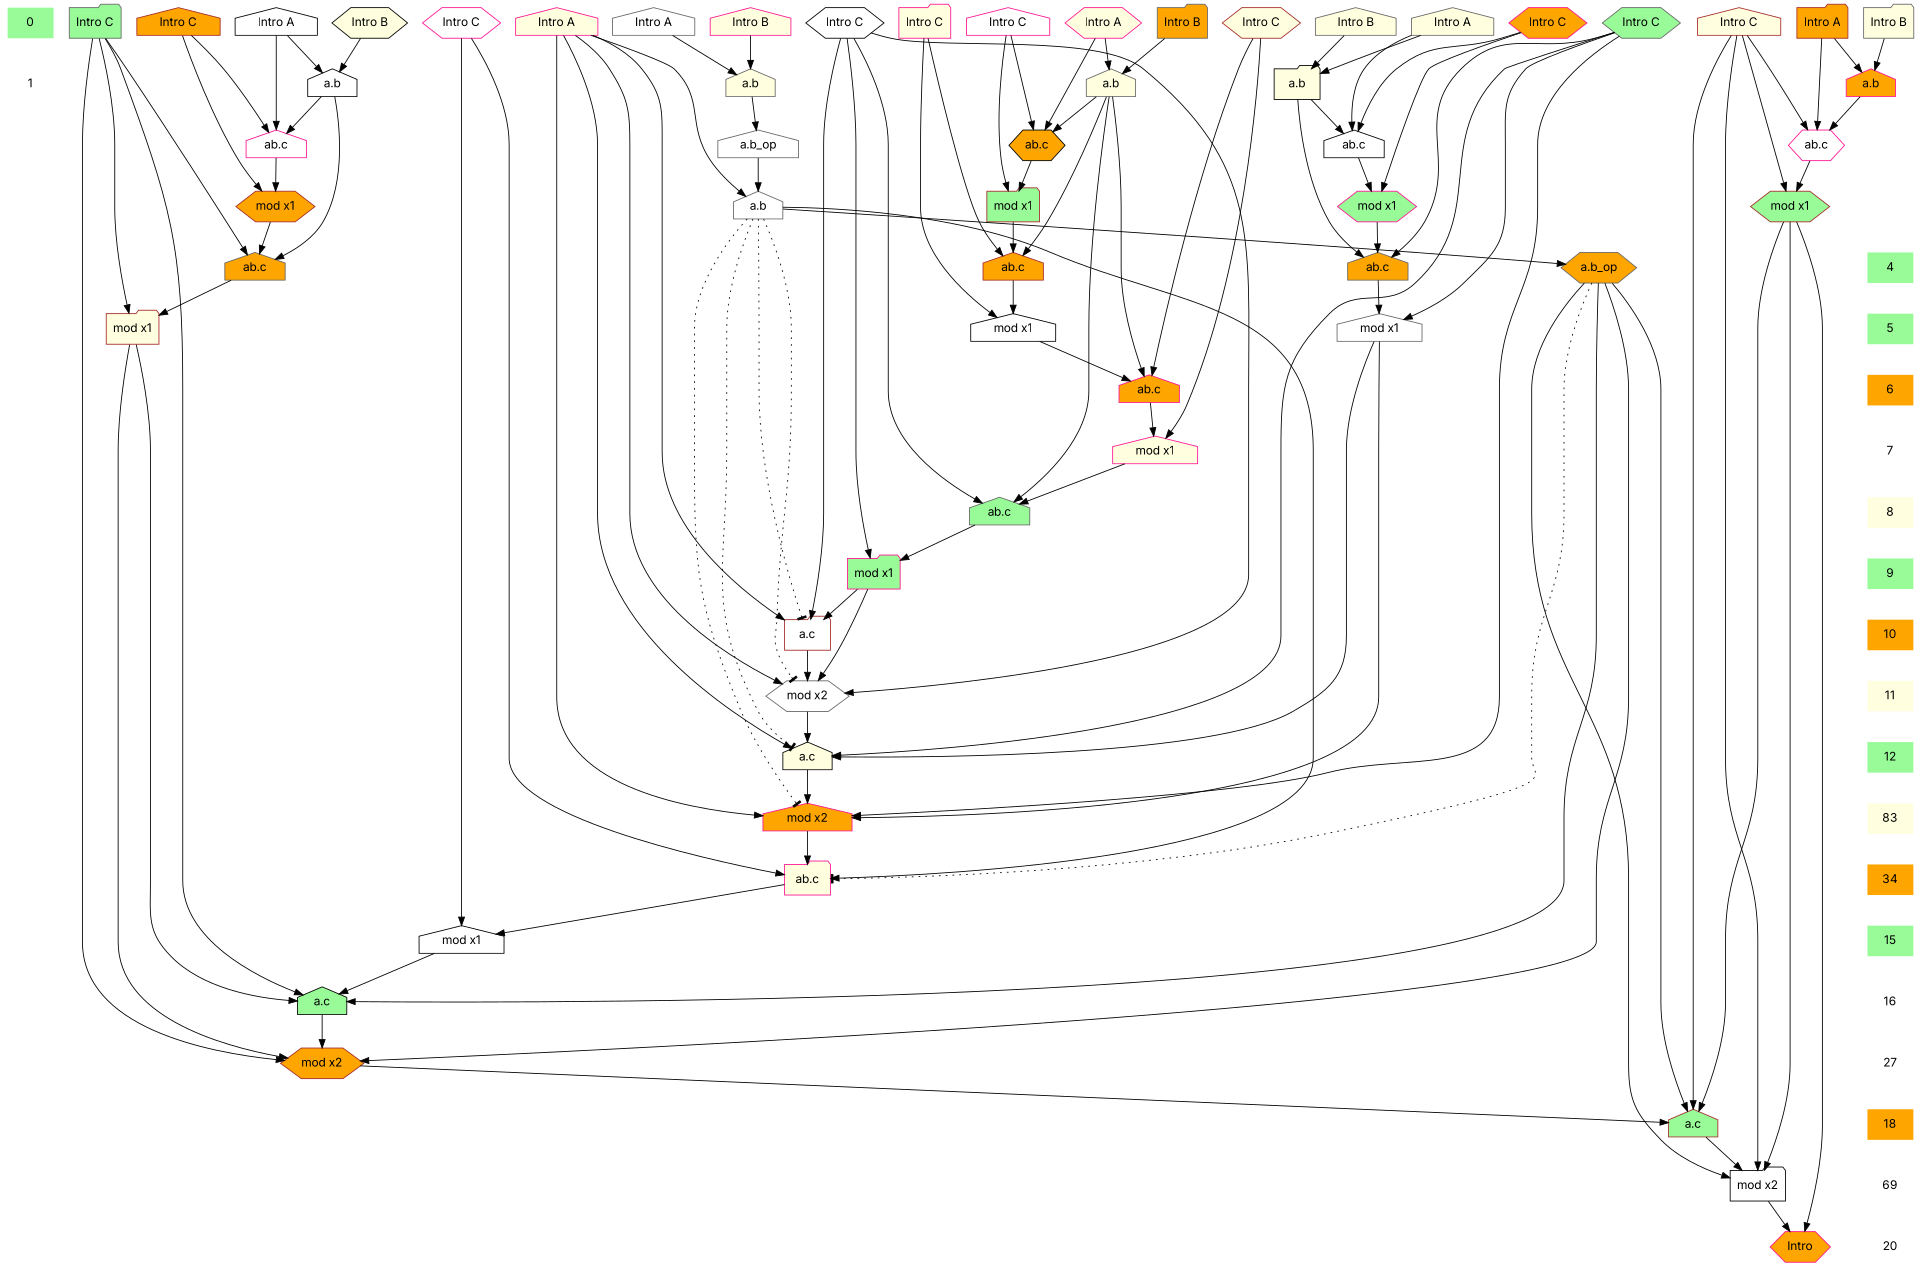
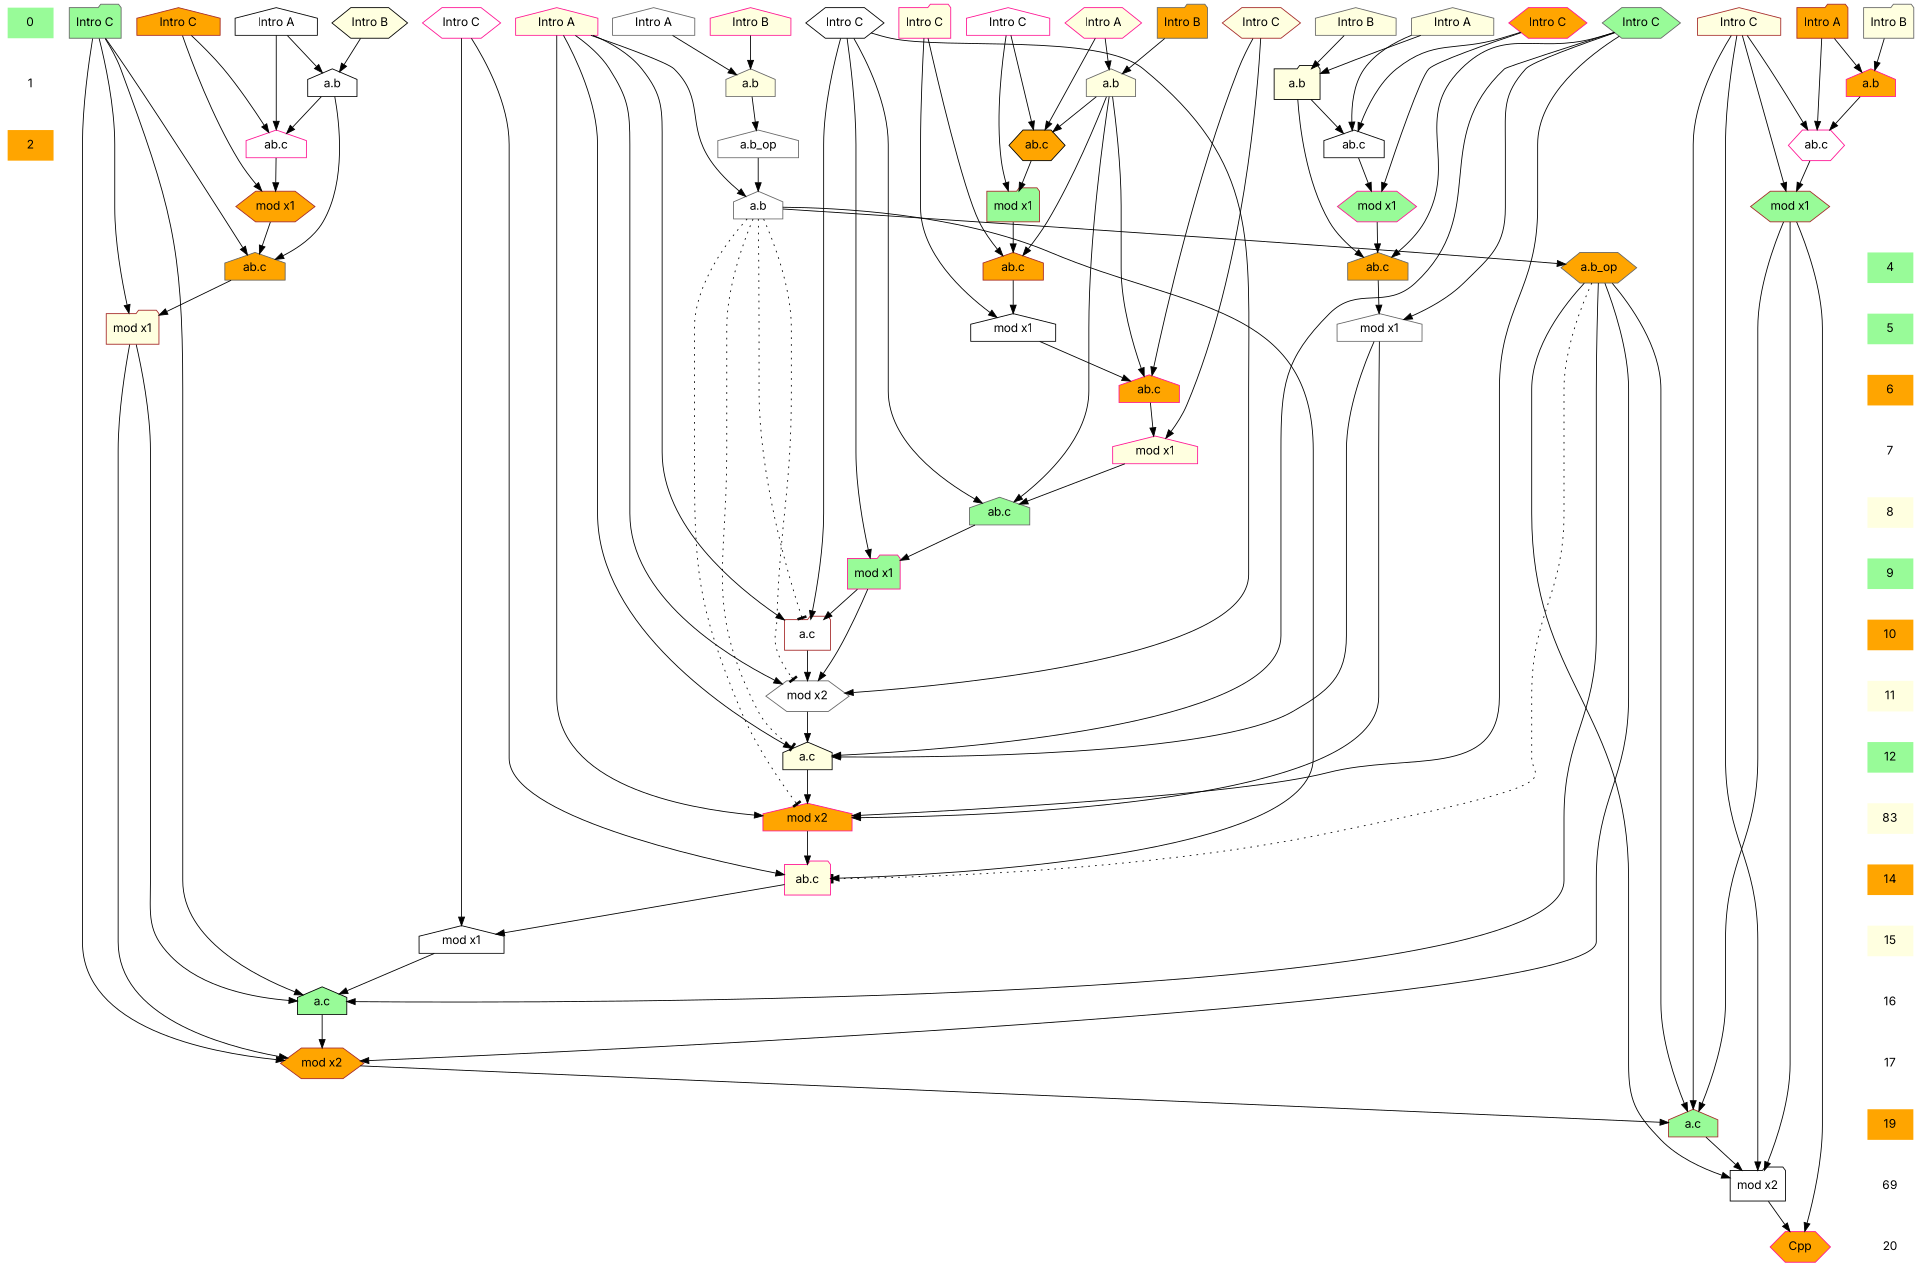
node "2": added
node "34": label "34" -> "14"
node "15": fillcolor palegreen -> lightyellow
node "27": label "27" -> "17"
node "18": label "18" -> "19"
node "Intro": label "Intro" -> "Cpp"
